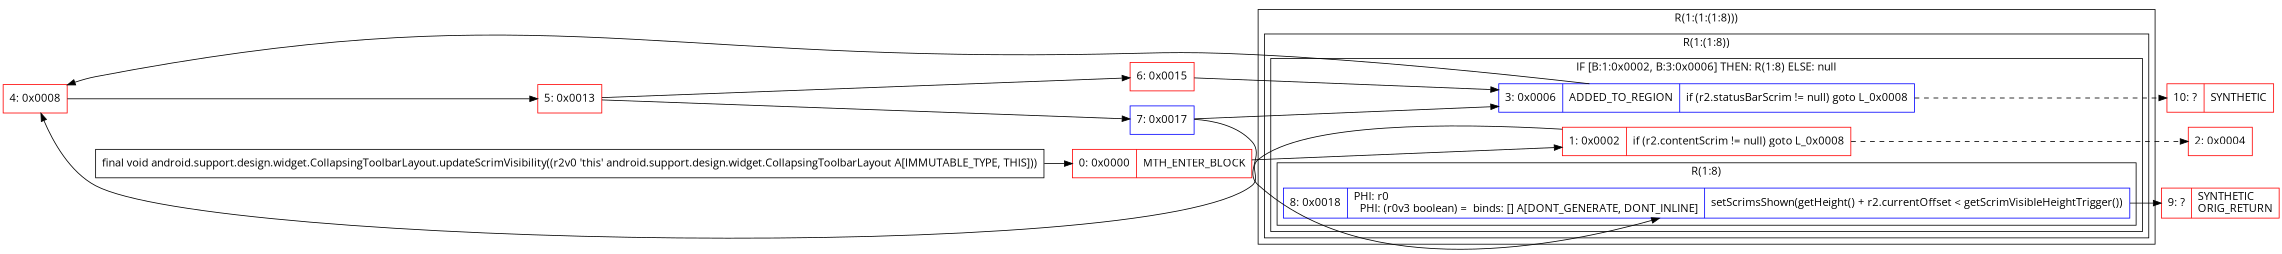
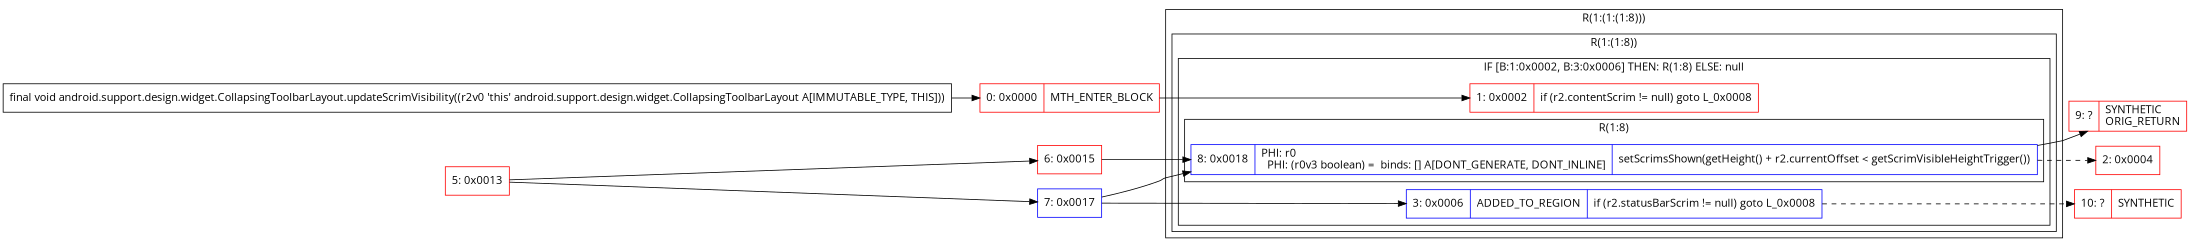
edge "6: 0x0015" -> "3: 0x0006": now "6: 0x0015" -> "8: 0x0018"
node "4: 0x0008": removed
edge "1: 0x0002" -> "2: 0x0004": now "8: 0x0018" -> "2: 0x0004"
